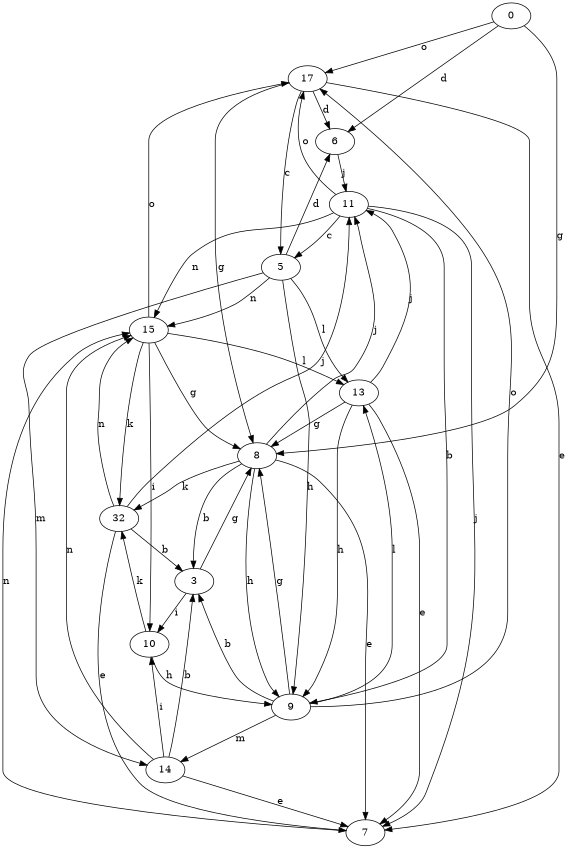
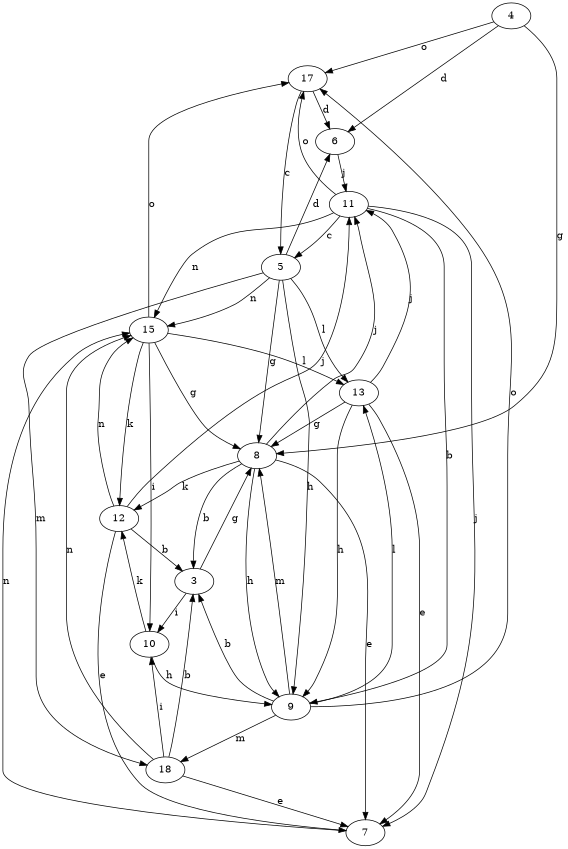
node "0": label "0" -> "4"
edge "17" -> "8": now "5" -> "8"
edge "17" -> "7": removed, label "e"
node "32": label "32" -> "12"
edge "9" -> "8": label "g" -> "m"
node "14": label "14" -> "18"
